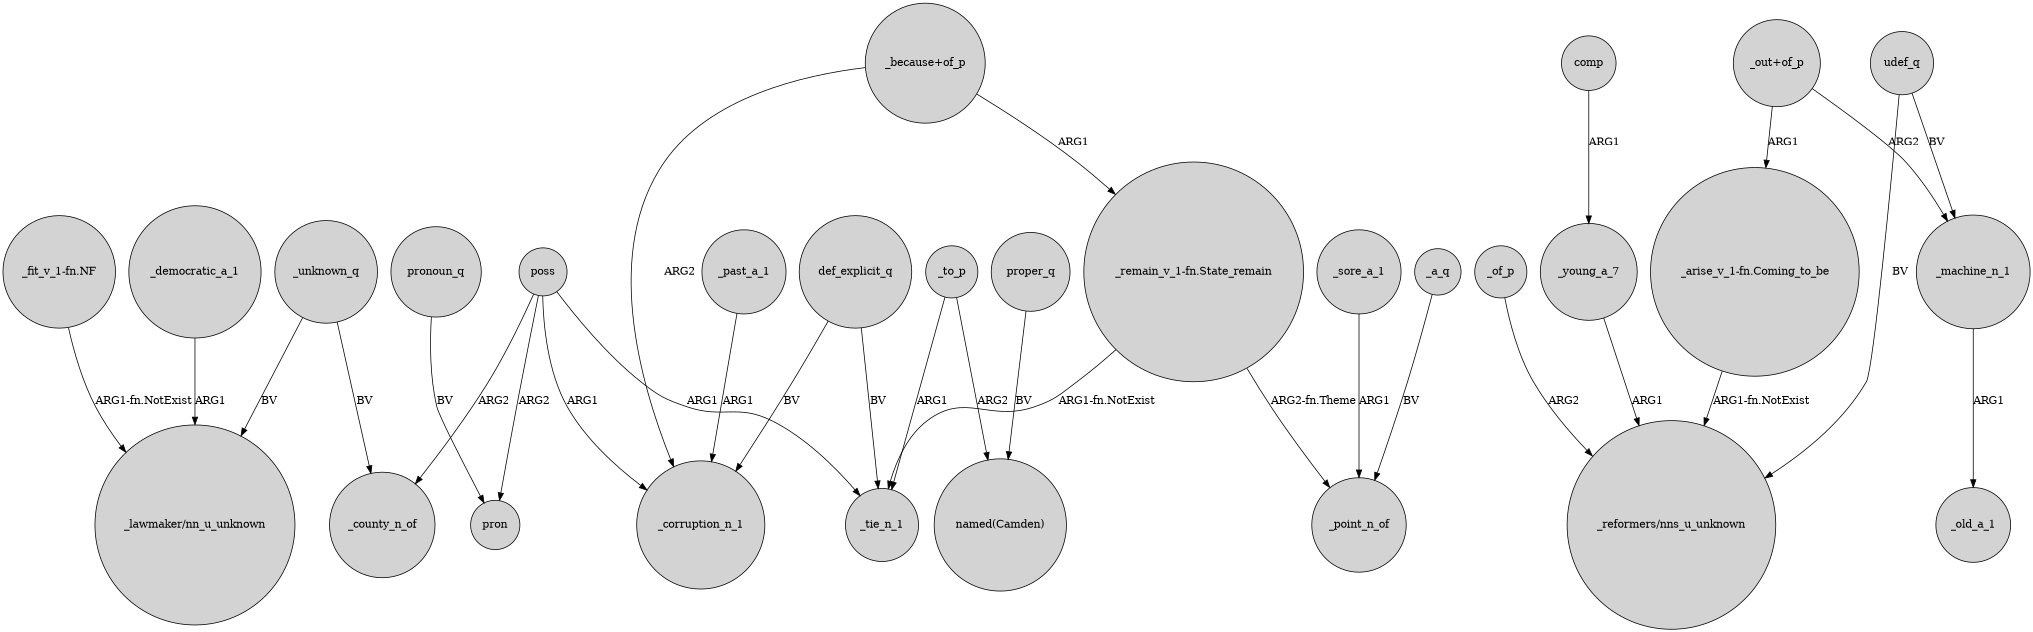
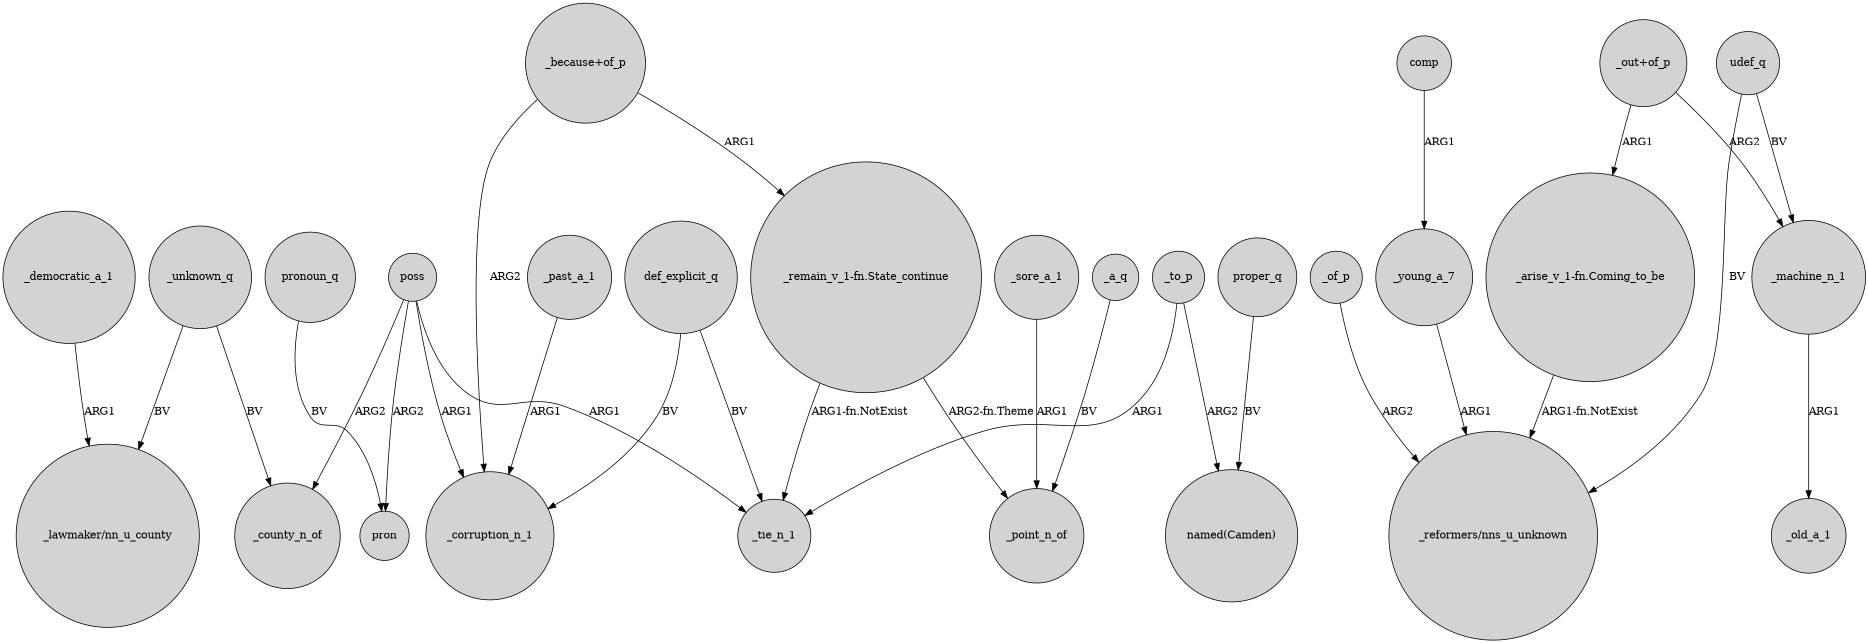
node "_fit_v_1-fn.NF": removed
node "_remain_v_1-fn.State_remain": label "_remain_v_1-fn.State_remain" -> "_remain_v_1-fn.State_continue"
node "_lawmaker/nn_u_unknown": label "_lawmaker/nn_u_unknown" -> "_lawmaker/nn_u_county"
